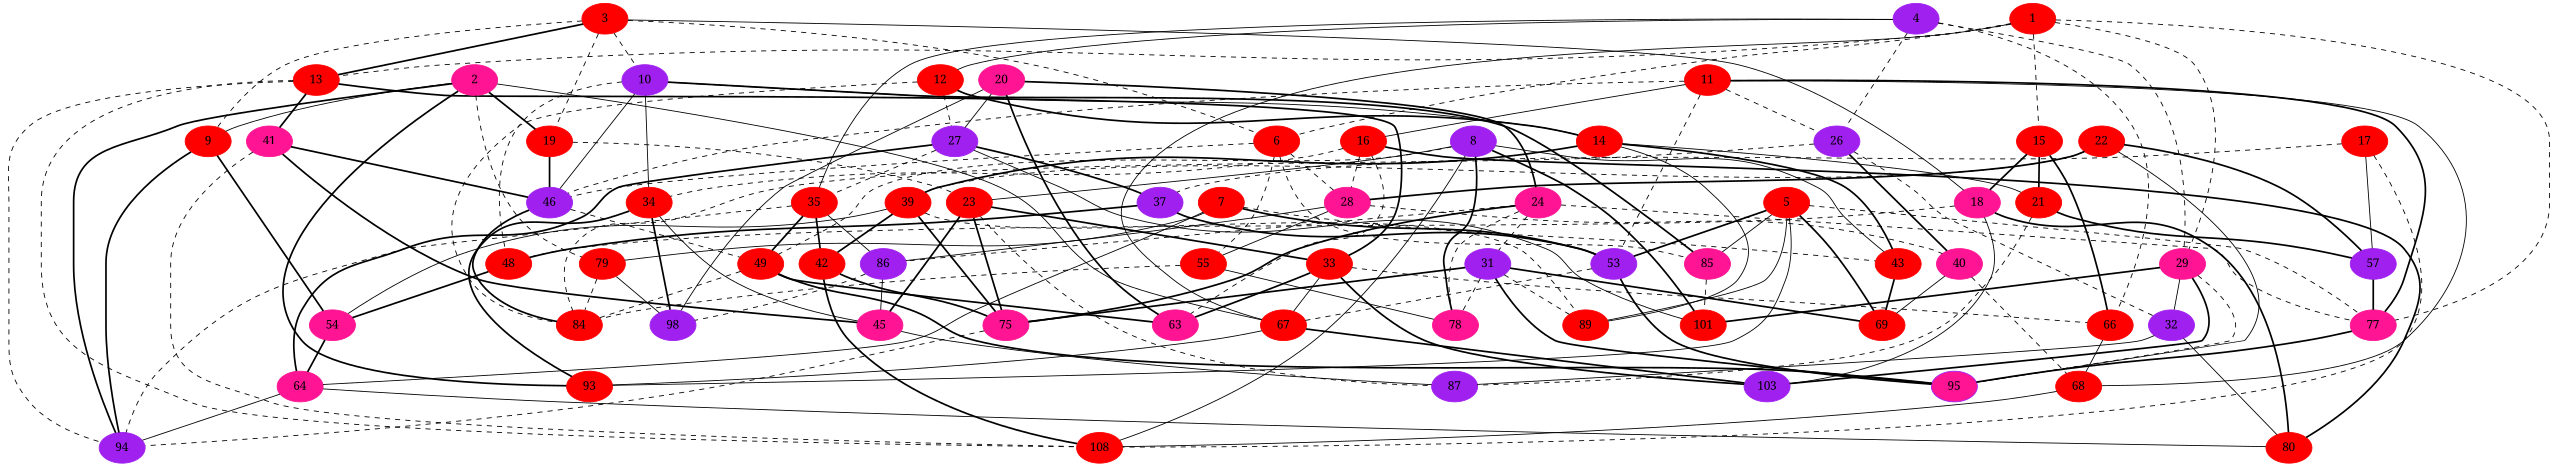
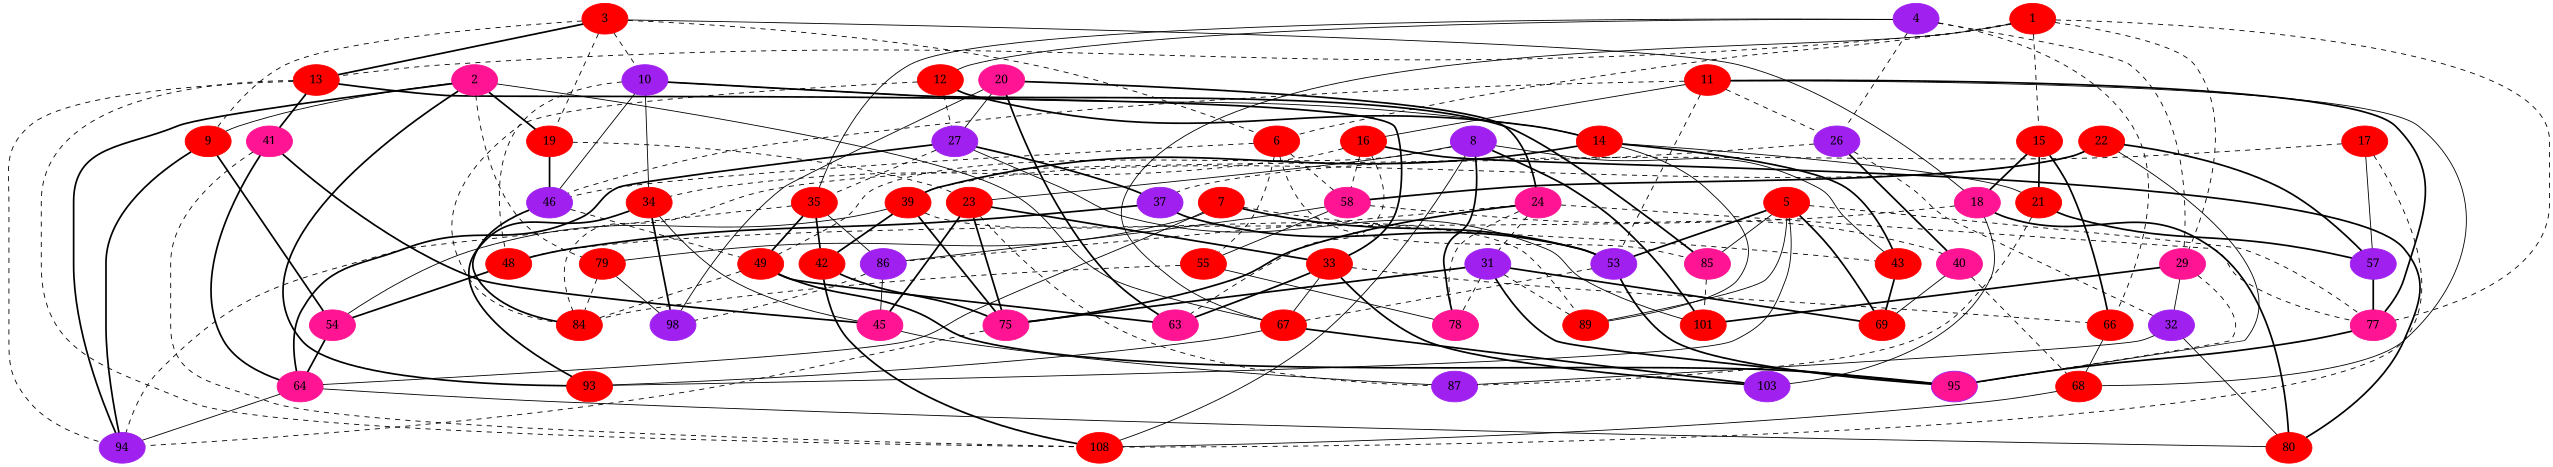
edge "41" -- "46": now "41" -- "64"
node "28": label "28" -> "58"
edge "29" -- "103": removed
